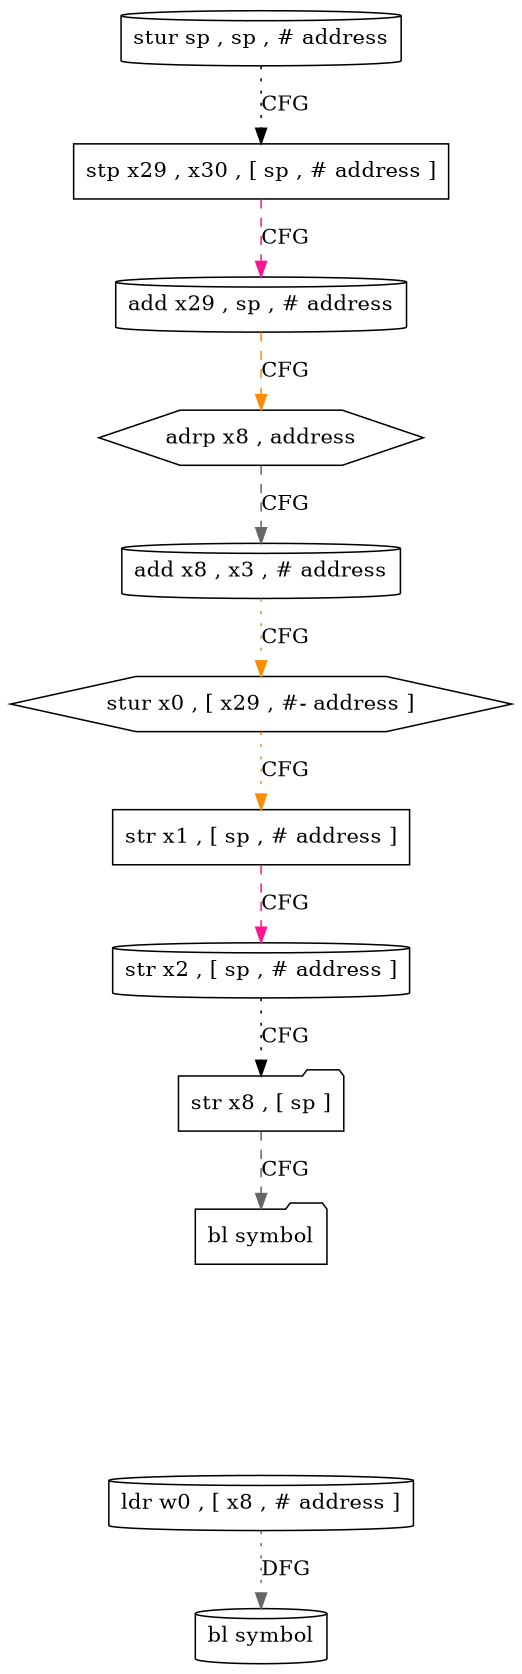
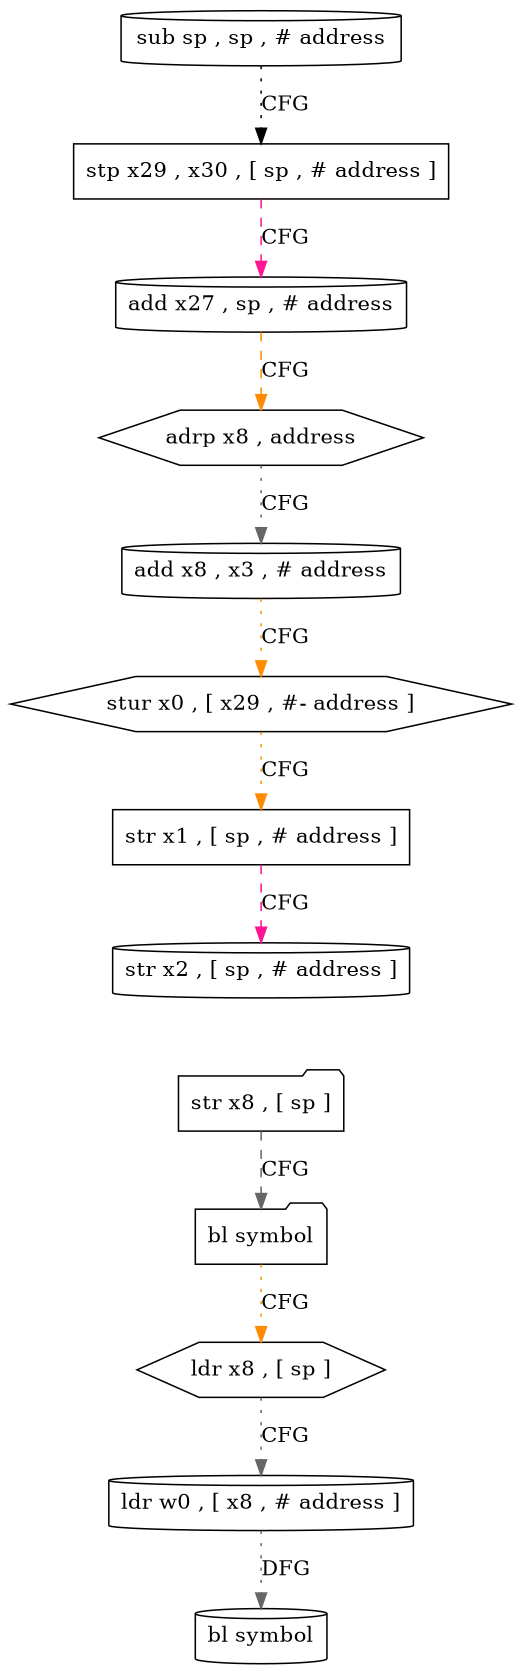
node "stur sp , sp , # address": label "stur sp , sp , # address" -> "sub sp , sp , # address"
node "add x29 , sp , # address": label "add x29 , sp , # address" -> "add x27 , sp , # address"
edge "adrp x8 , address" -> "add x8 , x3 , # address": style dashed -> dotted
edge "str x2 , [ sp , # address ]" -> "str x8 , [ sp ]": removed, label "CFG"
node "ldr x8 , [ sp ]": added
